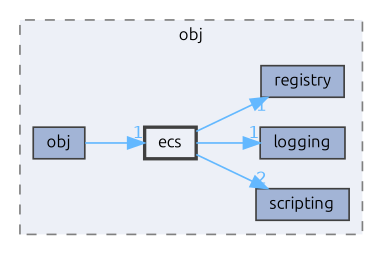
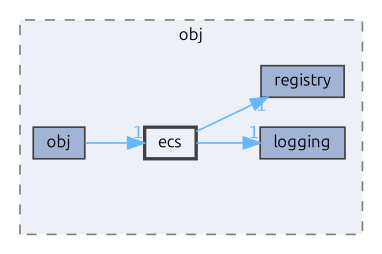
node "scripting": removed
